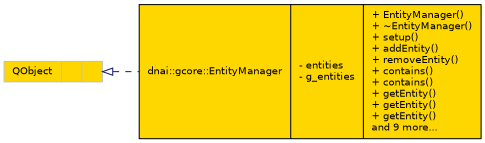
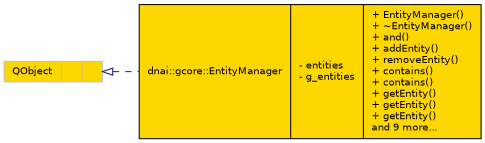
node "dnai::gcore::EntityManager": text "+ setup()" -> "+ and()"
